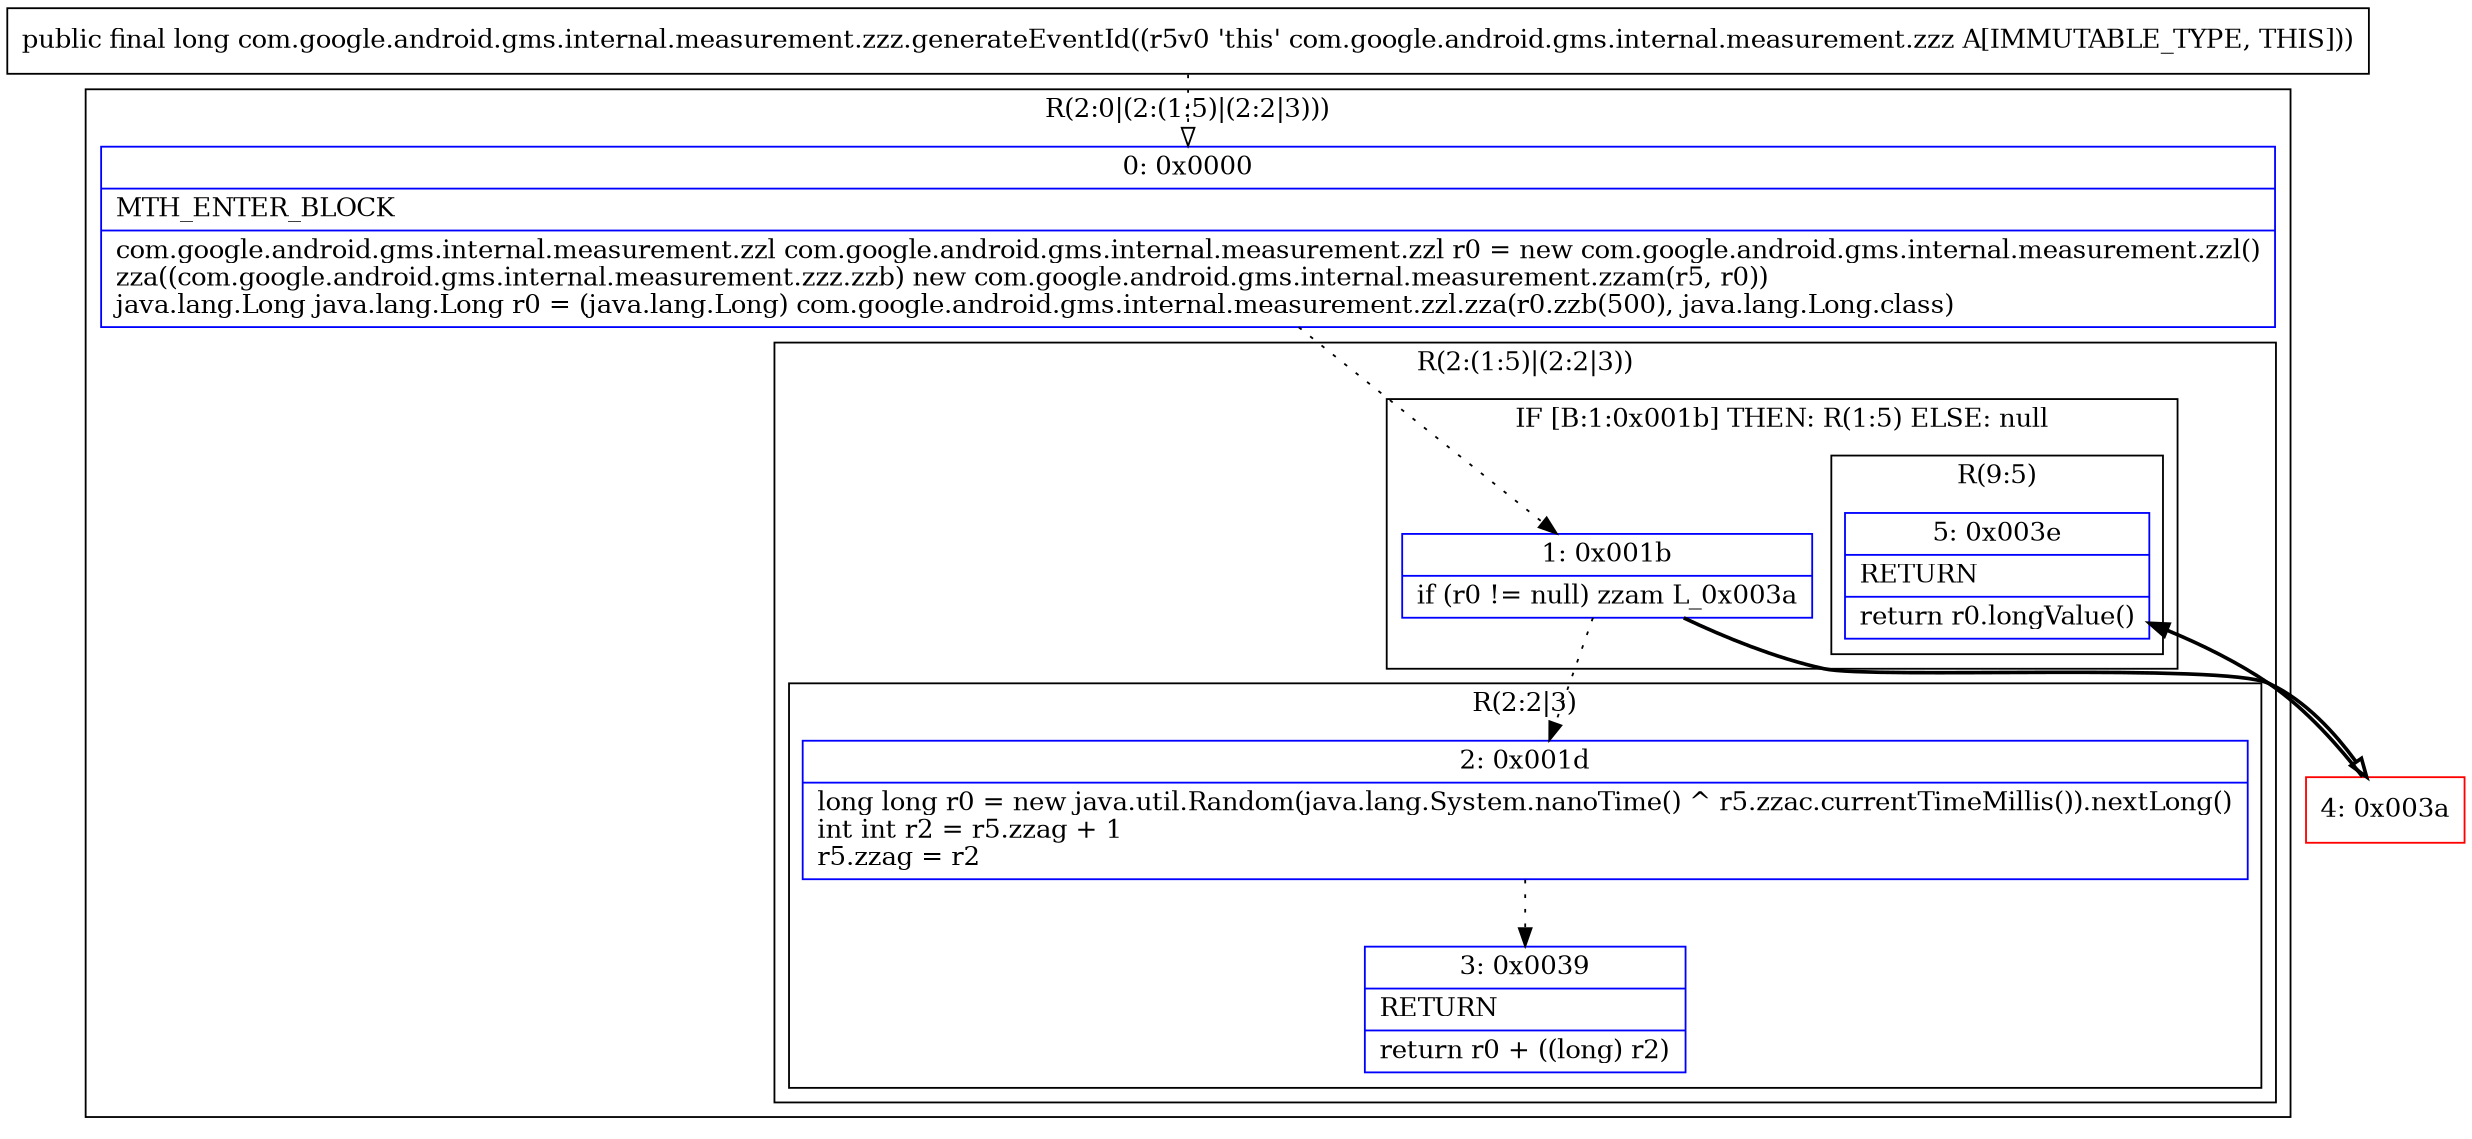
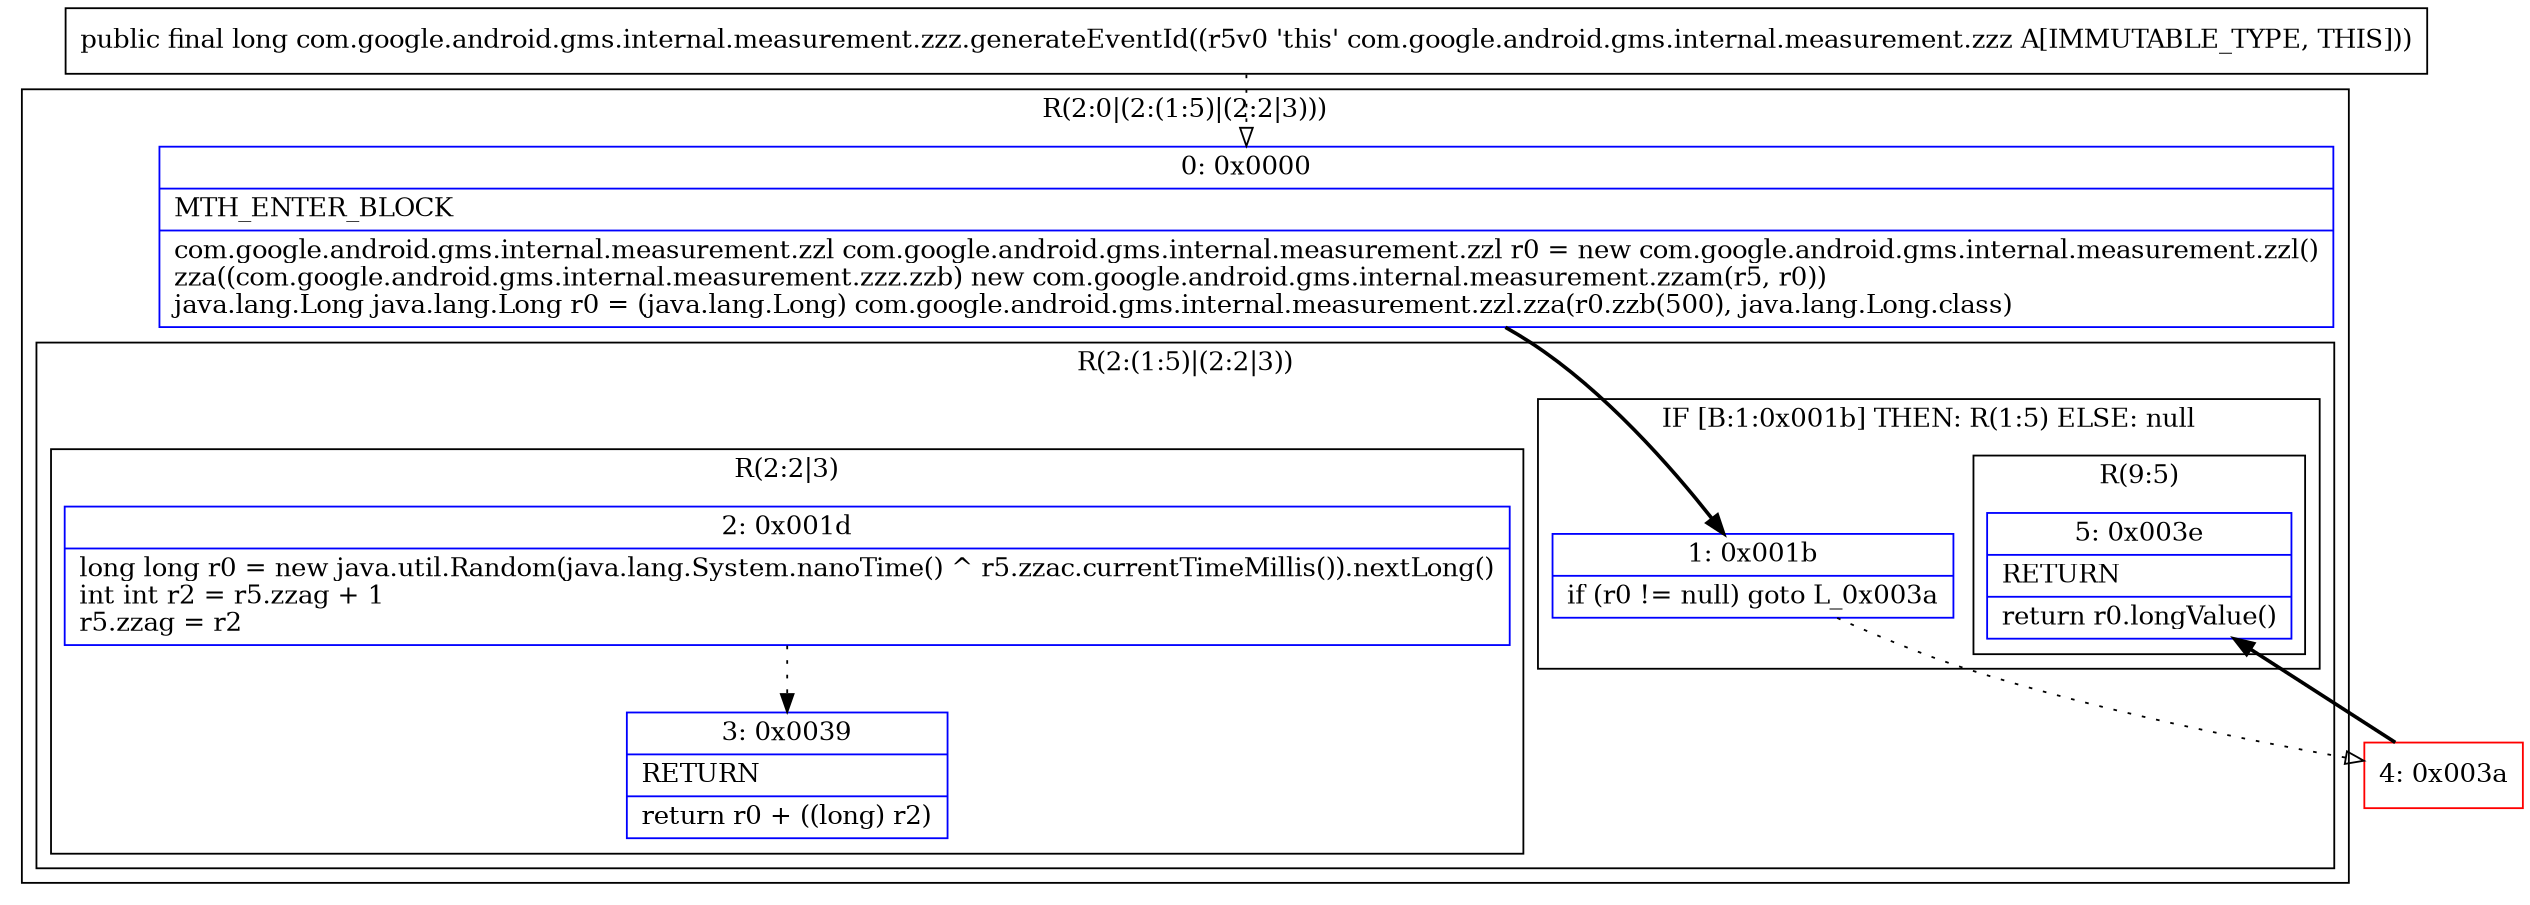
edge "0: 0x0000" -> "1: 0x001b": style dotted -> bold
node "1: 0x001b": text "if (r0 != null) zzam L_0x003a" -> "if (r0 != null) goto L_0x003a"
edge "1: 0x001b" -> "2: 0x001d": removed
edge "1: 0x001b" -> "4: 0x003a": style bold -> dotted
